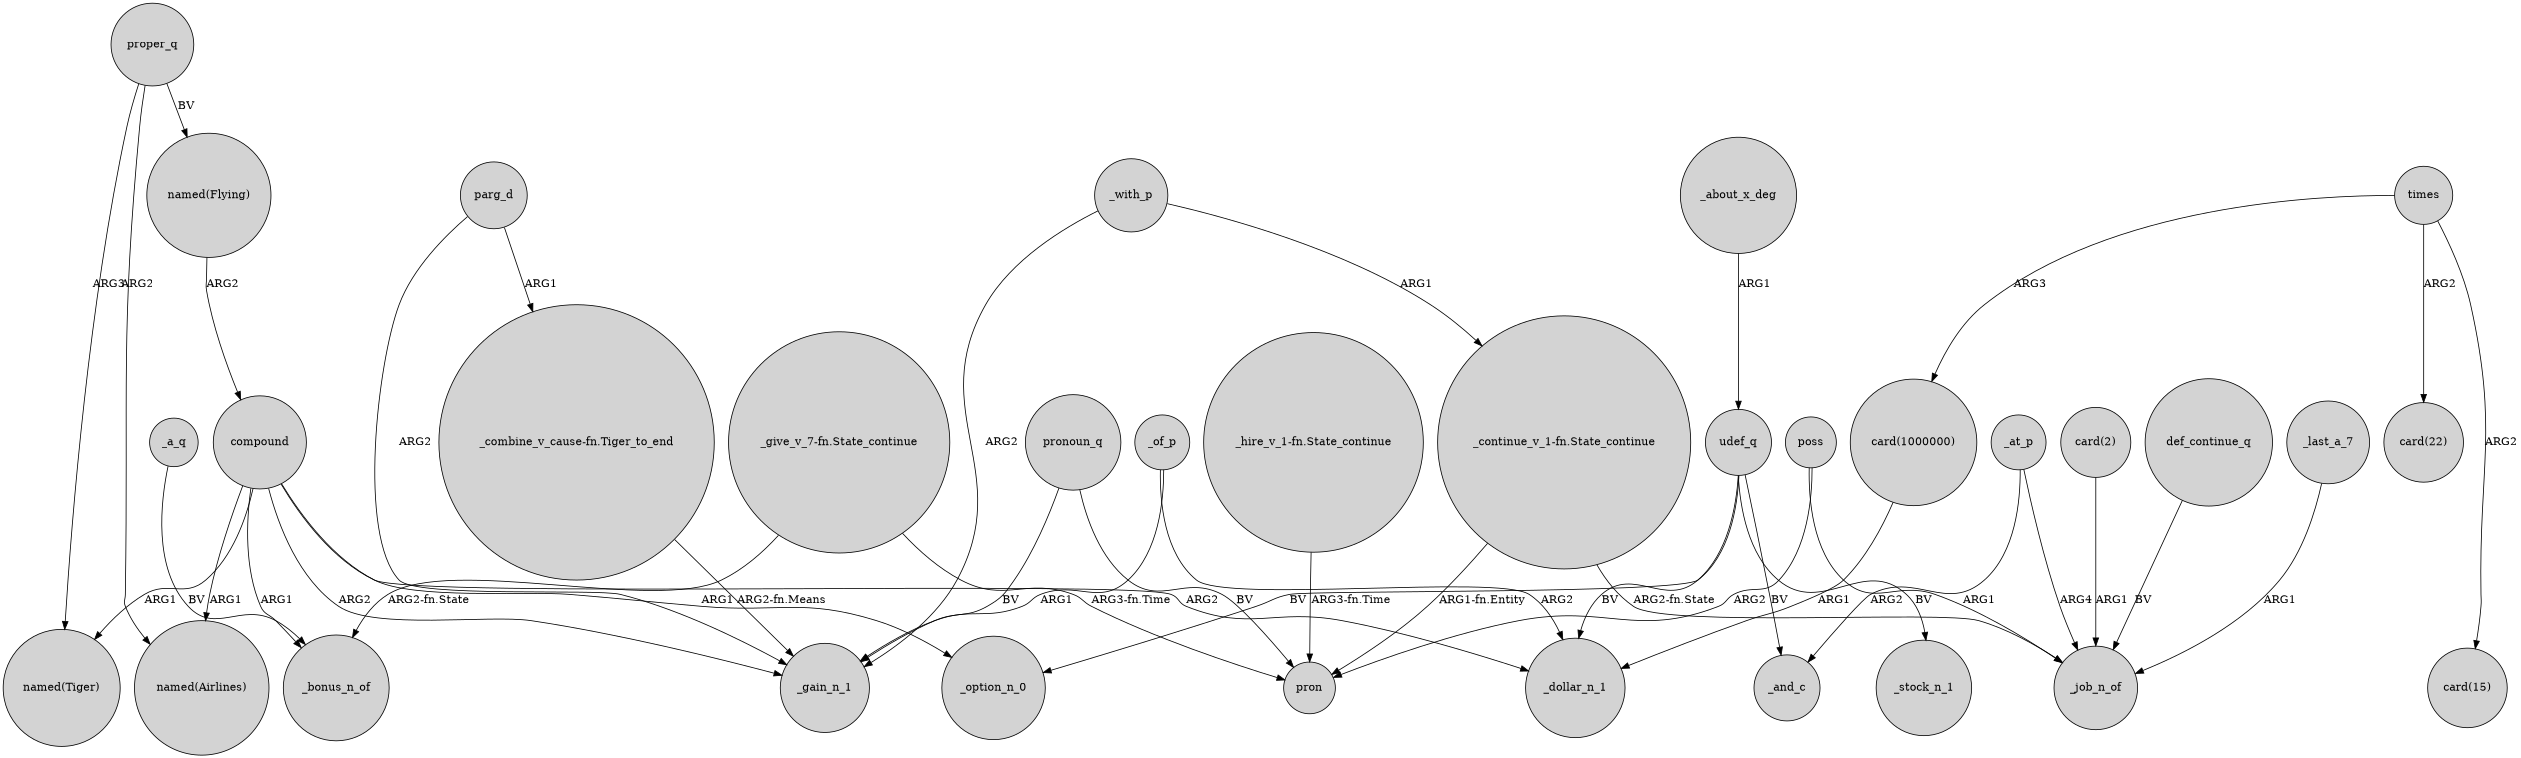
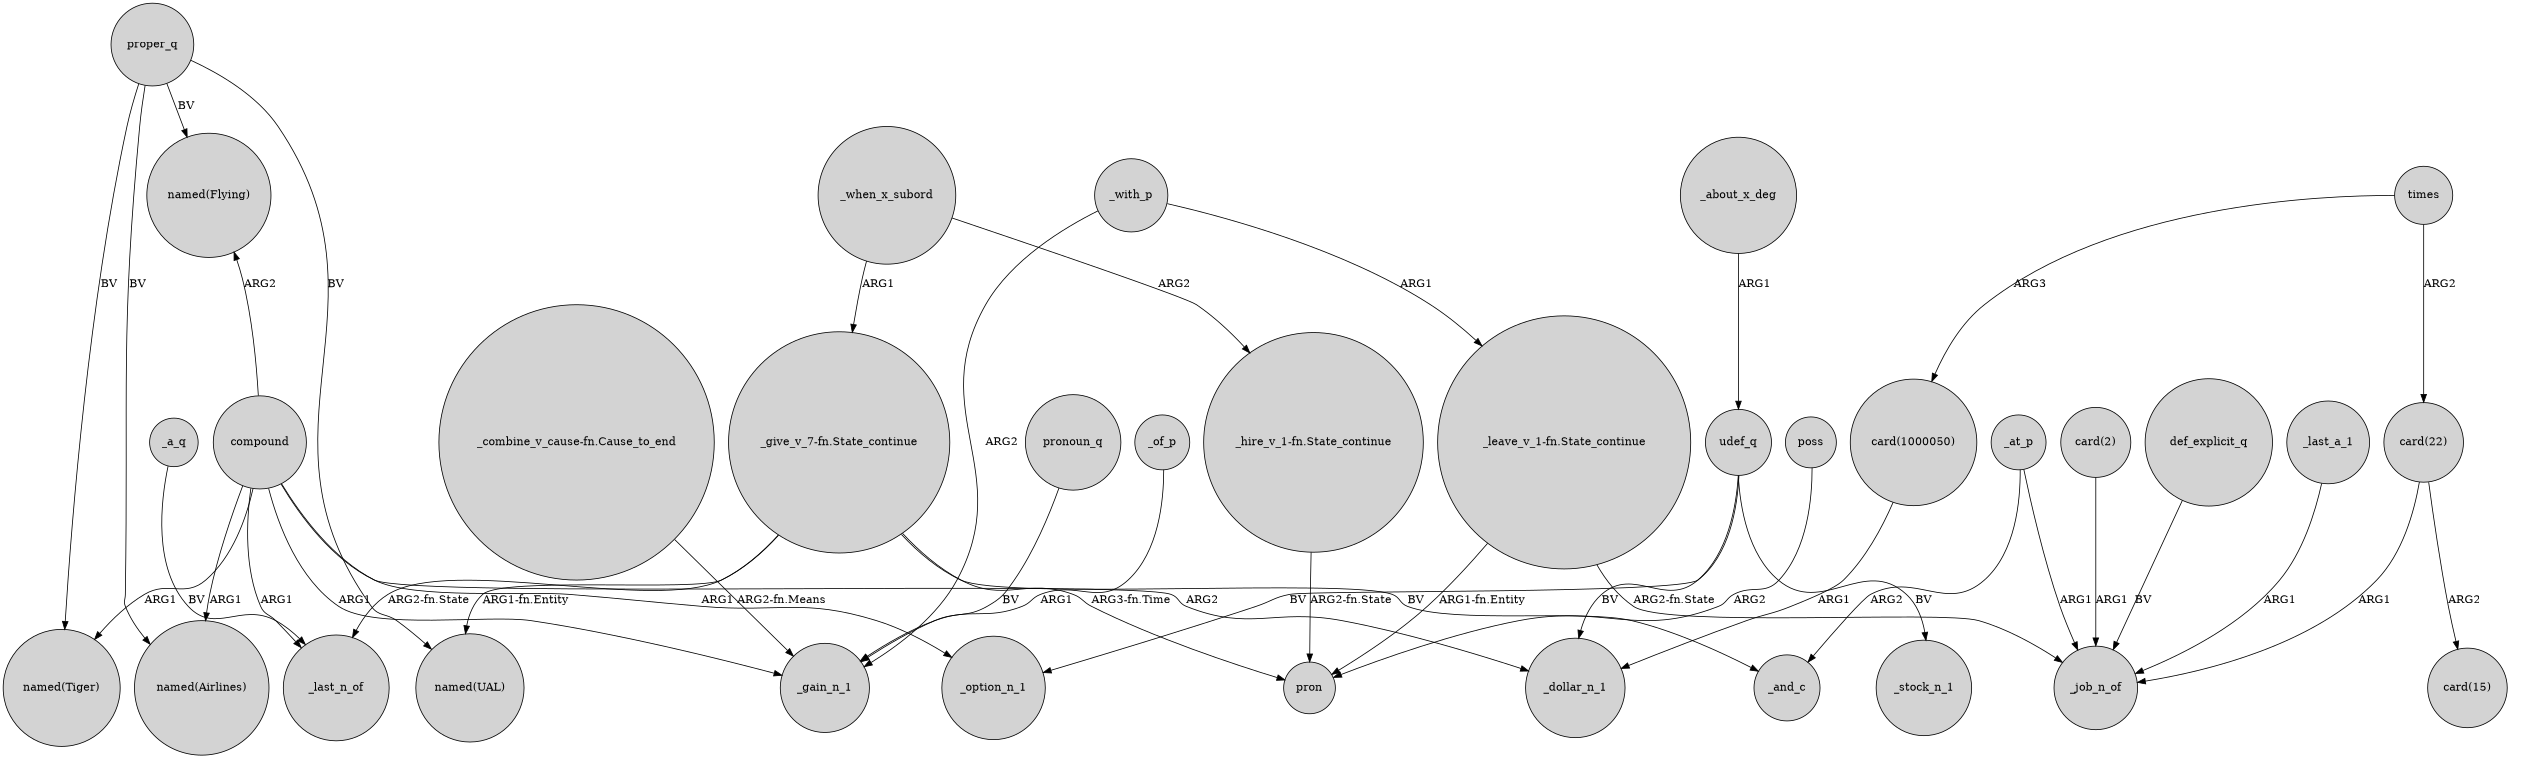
node "parg_d": removed
node "_when_x_subord": added
edge "proper_q" -> "named(Tiger)": label "ARG3" -> "BV"
edge "proper_q" -> "named(Airlines)": label "ARG2" -> "BV"
edge "named(Flying)" -> "compound": reversed
edge "times" -> "card(15)": now "card(22)" -> "card(15)"
node "_combine_v_cause-fn.Tiger_to_end": label "_combine_v_cause-fn.Tiger_to_end" -> "_combine_v_cause-fn.Cause_to_end"
node "_continue_v_1-fn.State_continue": label "_continue_v_1-fn.State_continue" -> "_leave_v_1-fn.State_continue"
node "card(1000000)": label "card(1000000)" -> "card(1000050)"
node "def_continue_q": label "def_continue_q" -> "def_explicit_q"
node "_last_a_7": label "_last_a_7" -> "_last_a_1"
edge "udef_q" -> "_and_c": now "_give_v_7-fn.State_continue" -> "_and_c"
edge "pronoun_q" -> "pron": removed, label "BV"
edge "_of_p" -> "_dollar_n_1": removed, label "ARG2"
edge "poss" -> "_job_n_of": now "card(22)" -> "_job_n_of"
edge "compound" -> "_gain_n_1": label "ARG2" -> "ARG1"
edge "_hire_v_1-fn.State_continue" -> "pron": label "ARG3-fn.Time" -> "ARG2-fn.State"
edge "_at_p" -> "_job_n_of": label "ARG4" -> "ARG1"
node "_bonus_n_of": label "_bonus_n_of" -> "_last_n_of"
node "named(UAL)": added
node "_option_n_0": label "_option_n_0" -> "_option_n_1"
